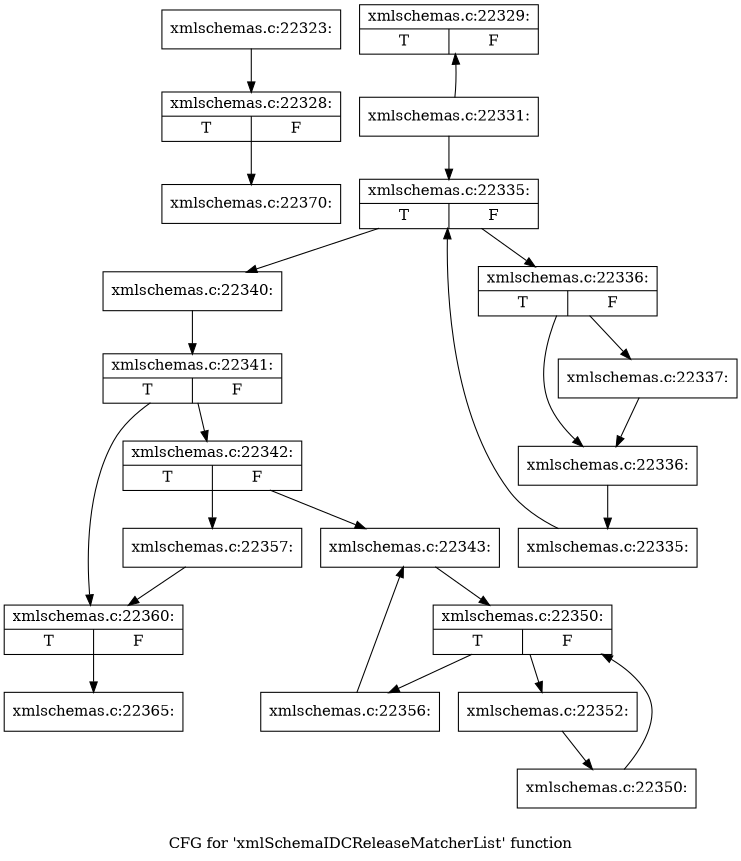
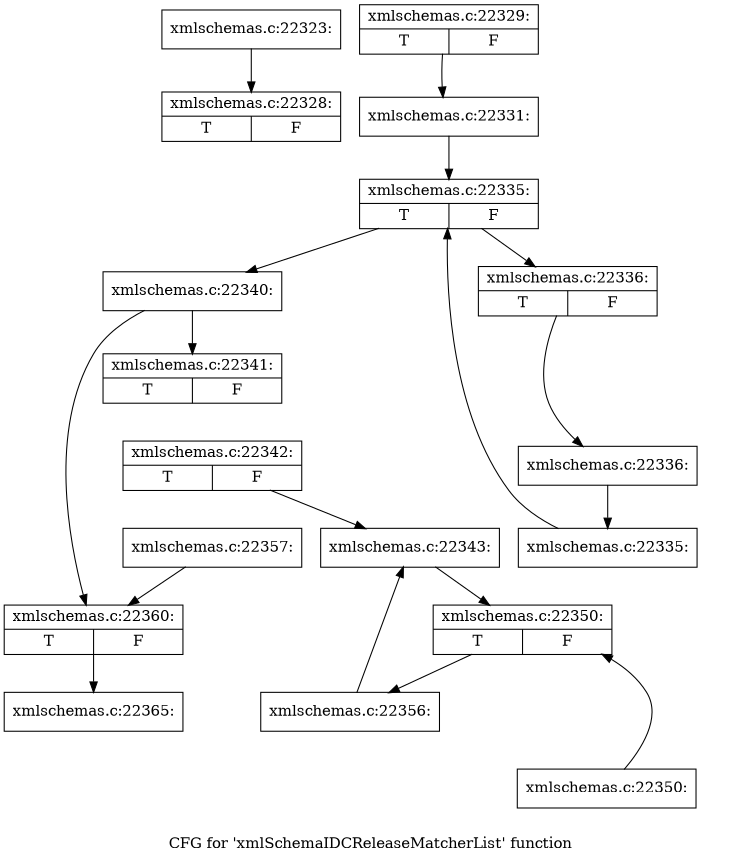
edge "xmlschemas.c:22331:" -> "xmlschemas.c:22329:": reversed
node "xmlschemas.c:22370:": removed
node "xmlschemas.c:22337:": removed
edge "xmlschemas.c:22341:" -> "xmlschemas.c:22342:": removed
edge "xmlschemas.c:22341:" -> "xmlschemas.c:22360:": now "xmlschemas.c:22340:" -> "xmlschemas.c:22360:"
edge "xmlschemas.c:22342:" -> "xmlschemas.c:22357:": removed
node "xmlschemas.c:22352:": removed
